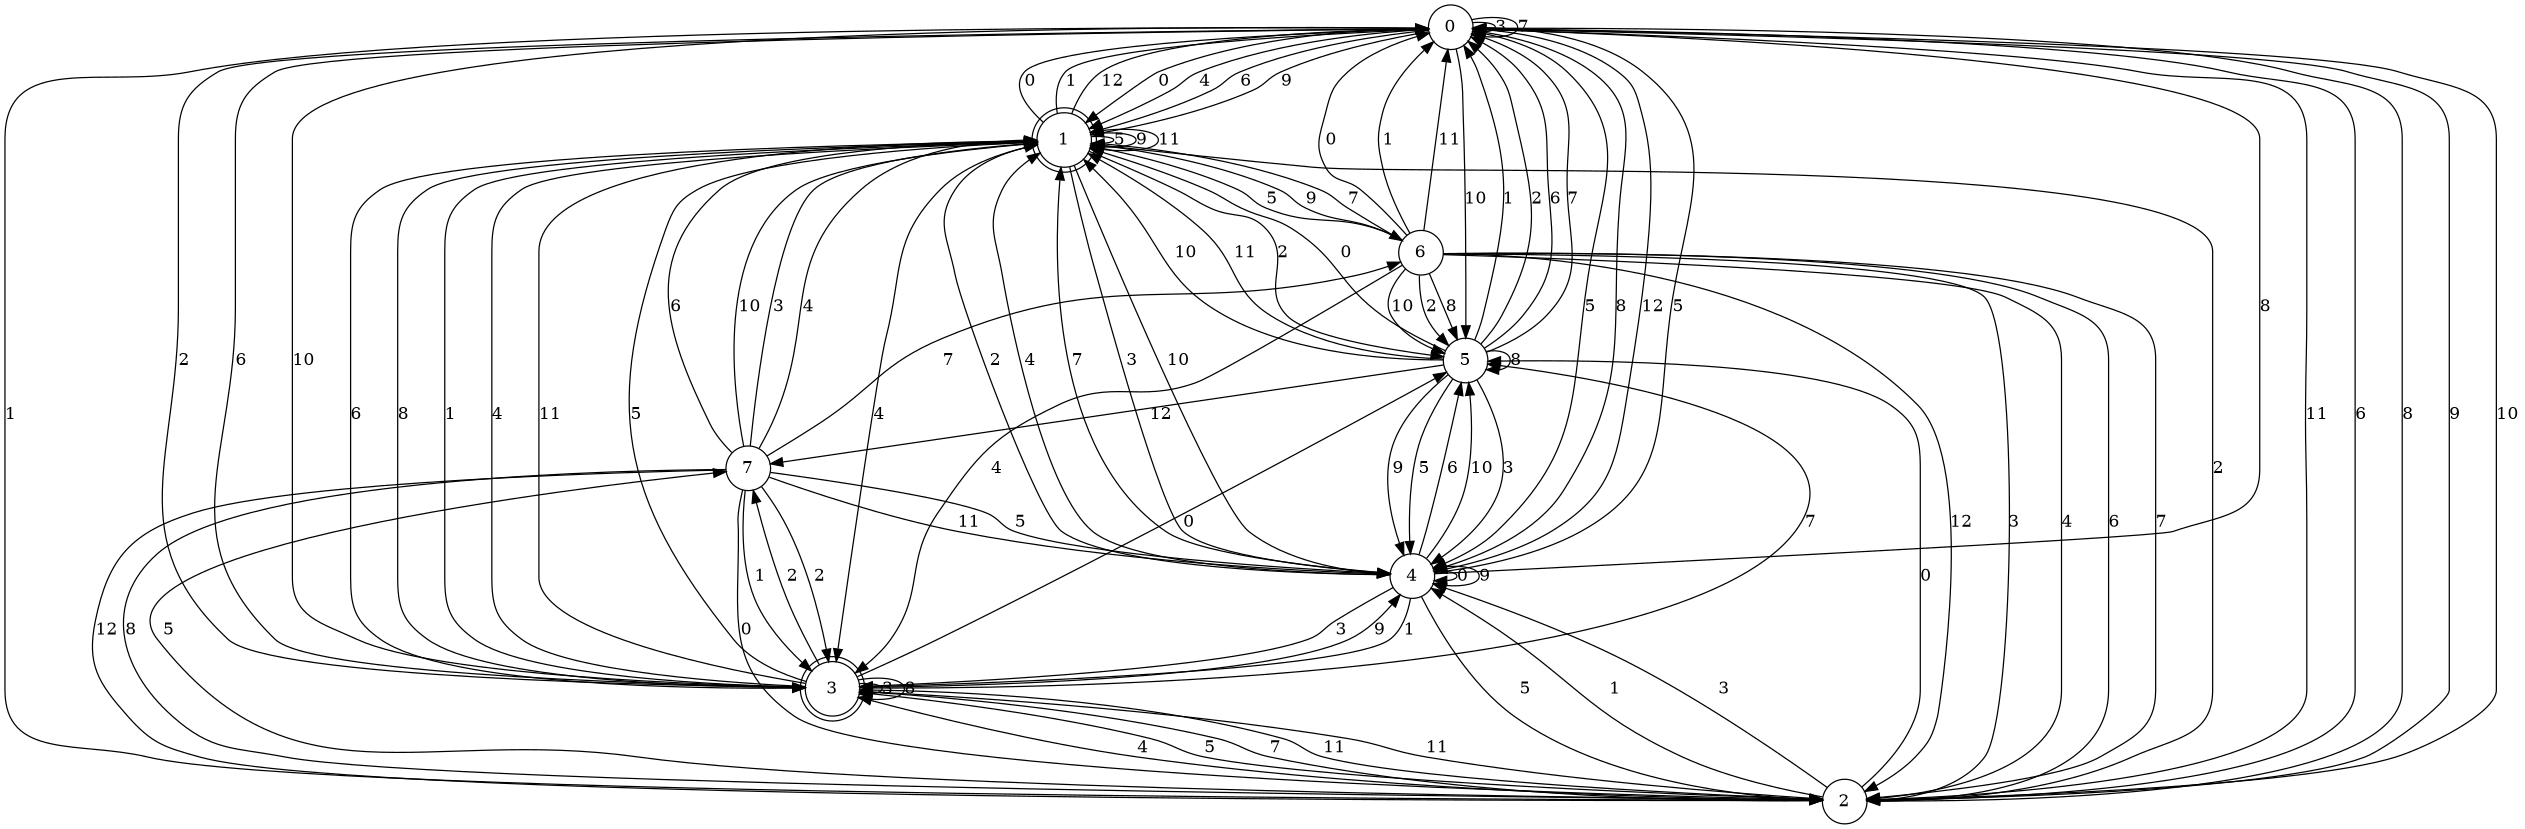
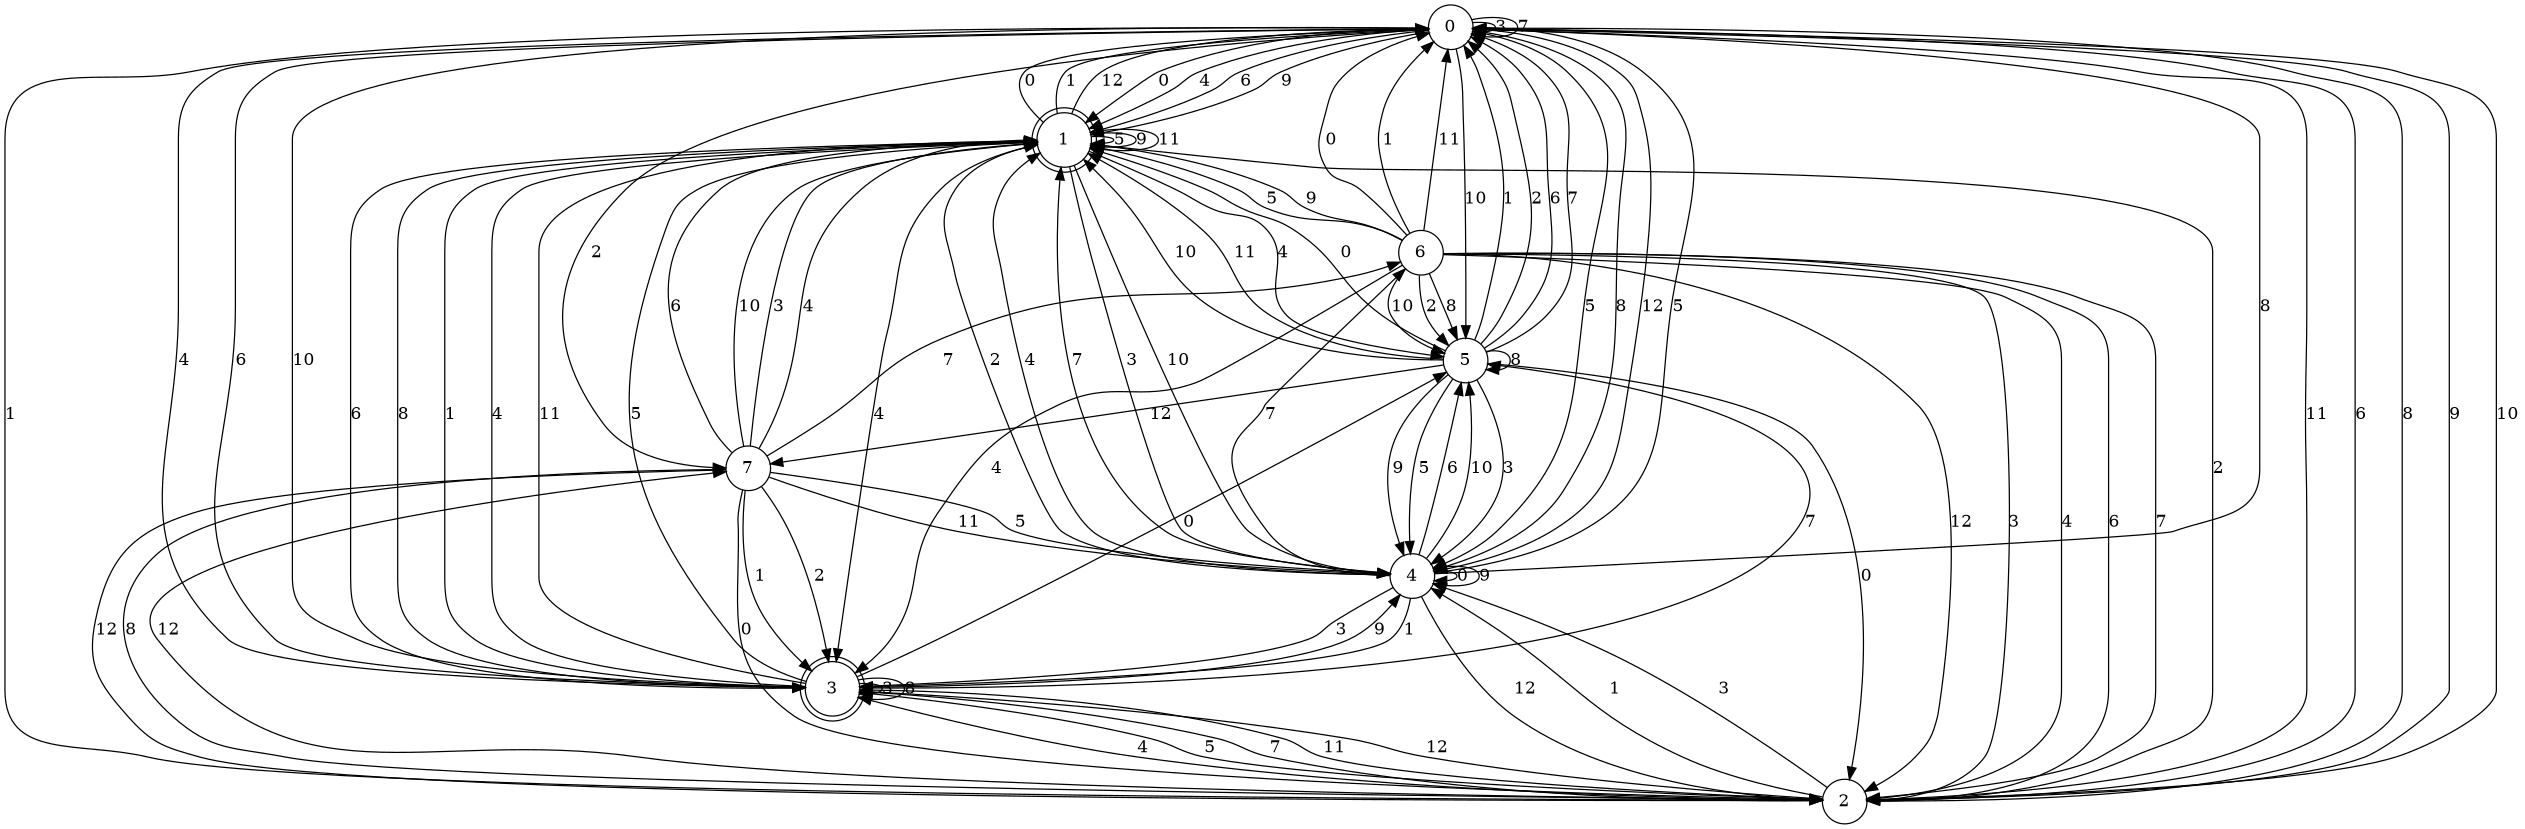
edge "1" -> "6": now "4" -> "6"
edge "1" -> "5": label "2" -> "4"
edge "0" -> "3": label "2" -> "4"
edge "2" -> "5": reversed
edge "3" -> "7": now "0" -> "7"
edge "2" -> "7": label "5" -> "12"
edge "4" -> "2": label "5" -> "12"
edge "3" -> "2": label "11" -> "12"
